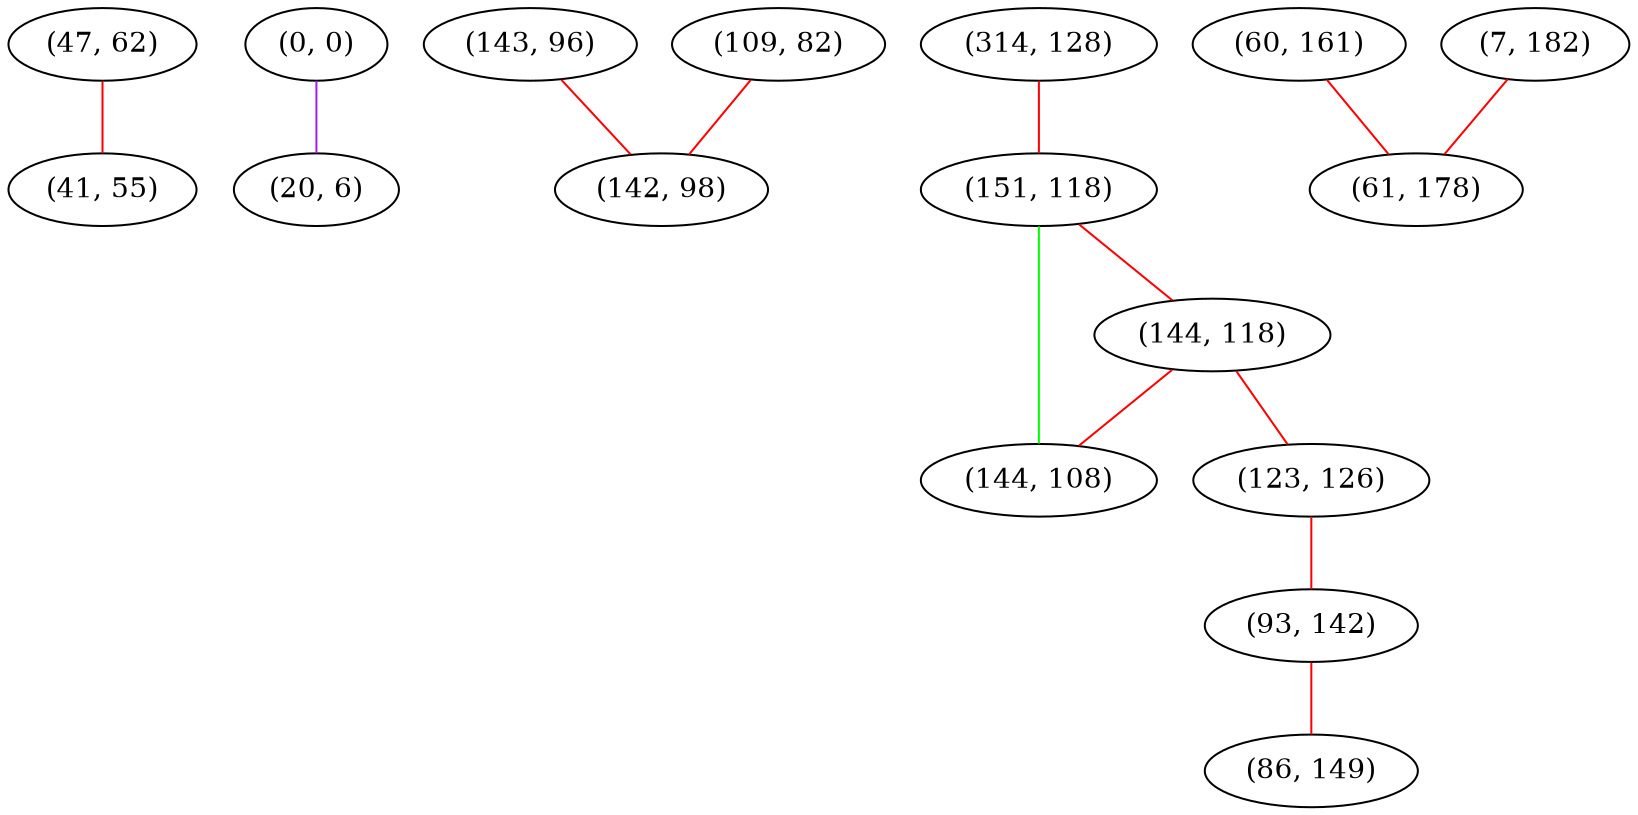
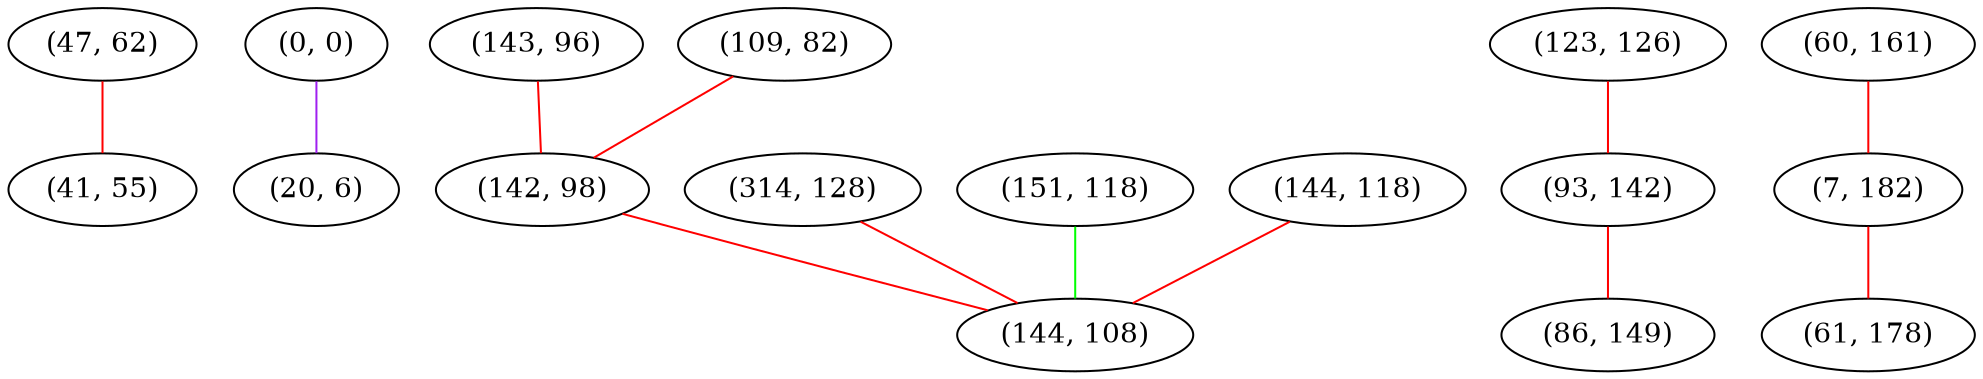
edge "(314, 128)" -- "(151, 118)": now "(314, 128)" -- "(144, 108)"
edge "(60, 161)" -- "(61, 178)": now "(60, 161)" -- "(7, 182)"
edge "(151, 118)" -- "(144, 118)": removed
edge "(142, 98)" -- "(144, 108)": added
edge "(144, 118)" -- "(123, 126)": removed
